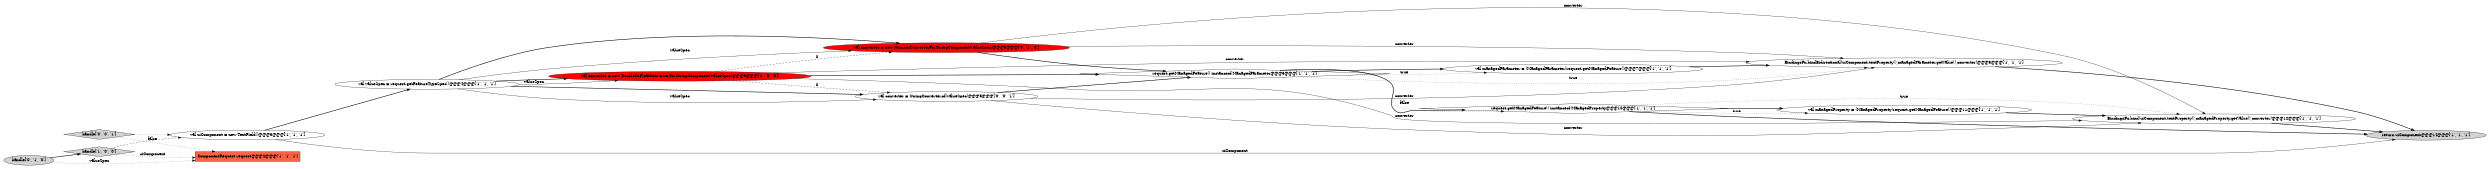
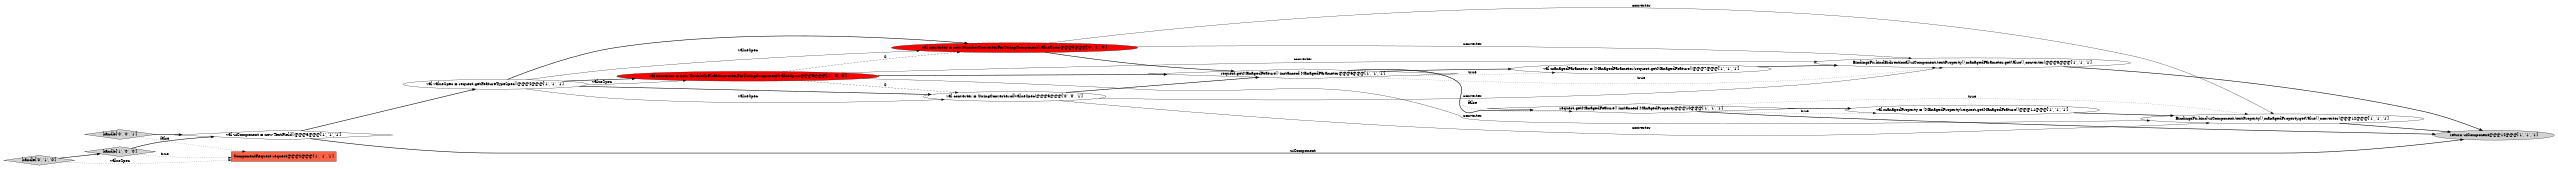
edge "handle['0', '0', '1']" -> "val uiComponent = new TextField()@@@3@@@['1', '1', '1']": style dotted -> bold
node "val uiComponent = new TextField()@@@3@@@['1', '1', '1']": shape ellipse -> diamond
edge "handle['1', '0', '0']" -> "val uiComponent = new TextField()@@@3@@@['1', '1', '1']": style dashed -> bold
edge "val uiComponent = new TextField()@@@3@@@['1', '1', '1']" -> "return uiComponent@@@14@@@['1', '1', '1']": style solid -> bold
edge "handle['1', '0', '0']" -> "ComponentRequest request@@@2@@@['1', '1', '1']": label "uiComponent" -> "true"
node "handle['0', '1', '0']": shape ellipse -> diamond
